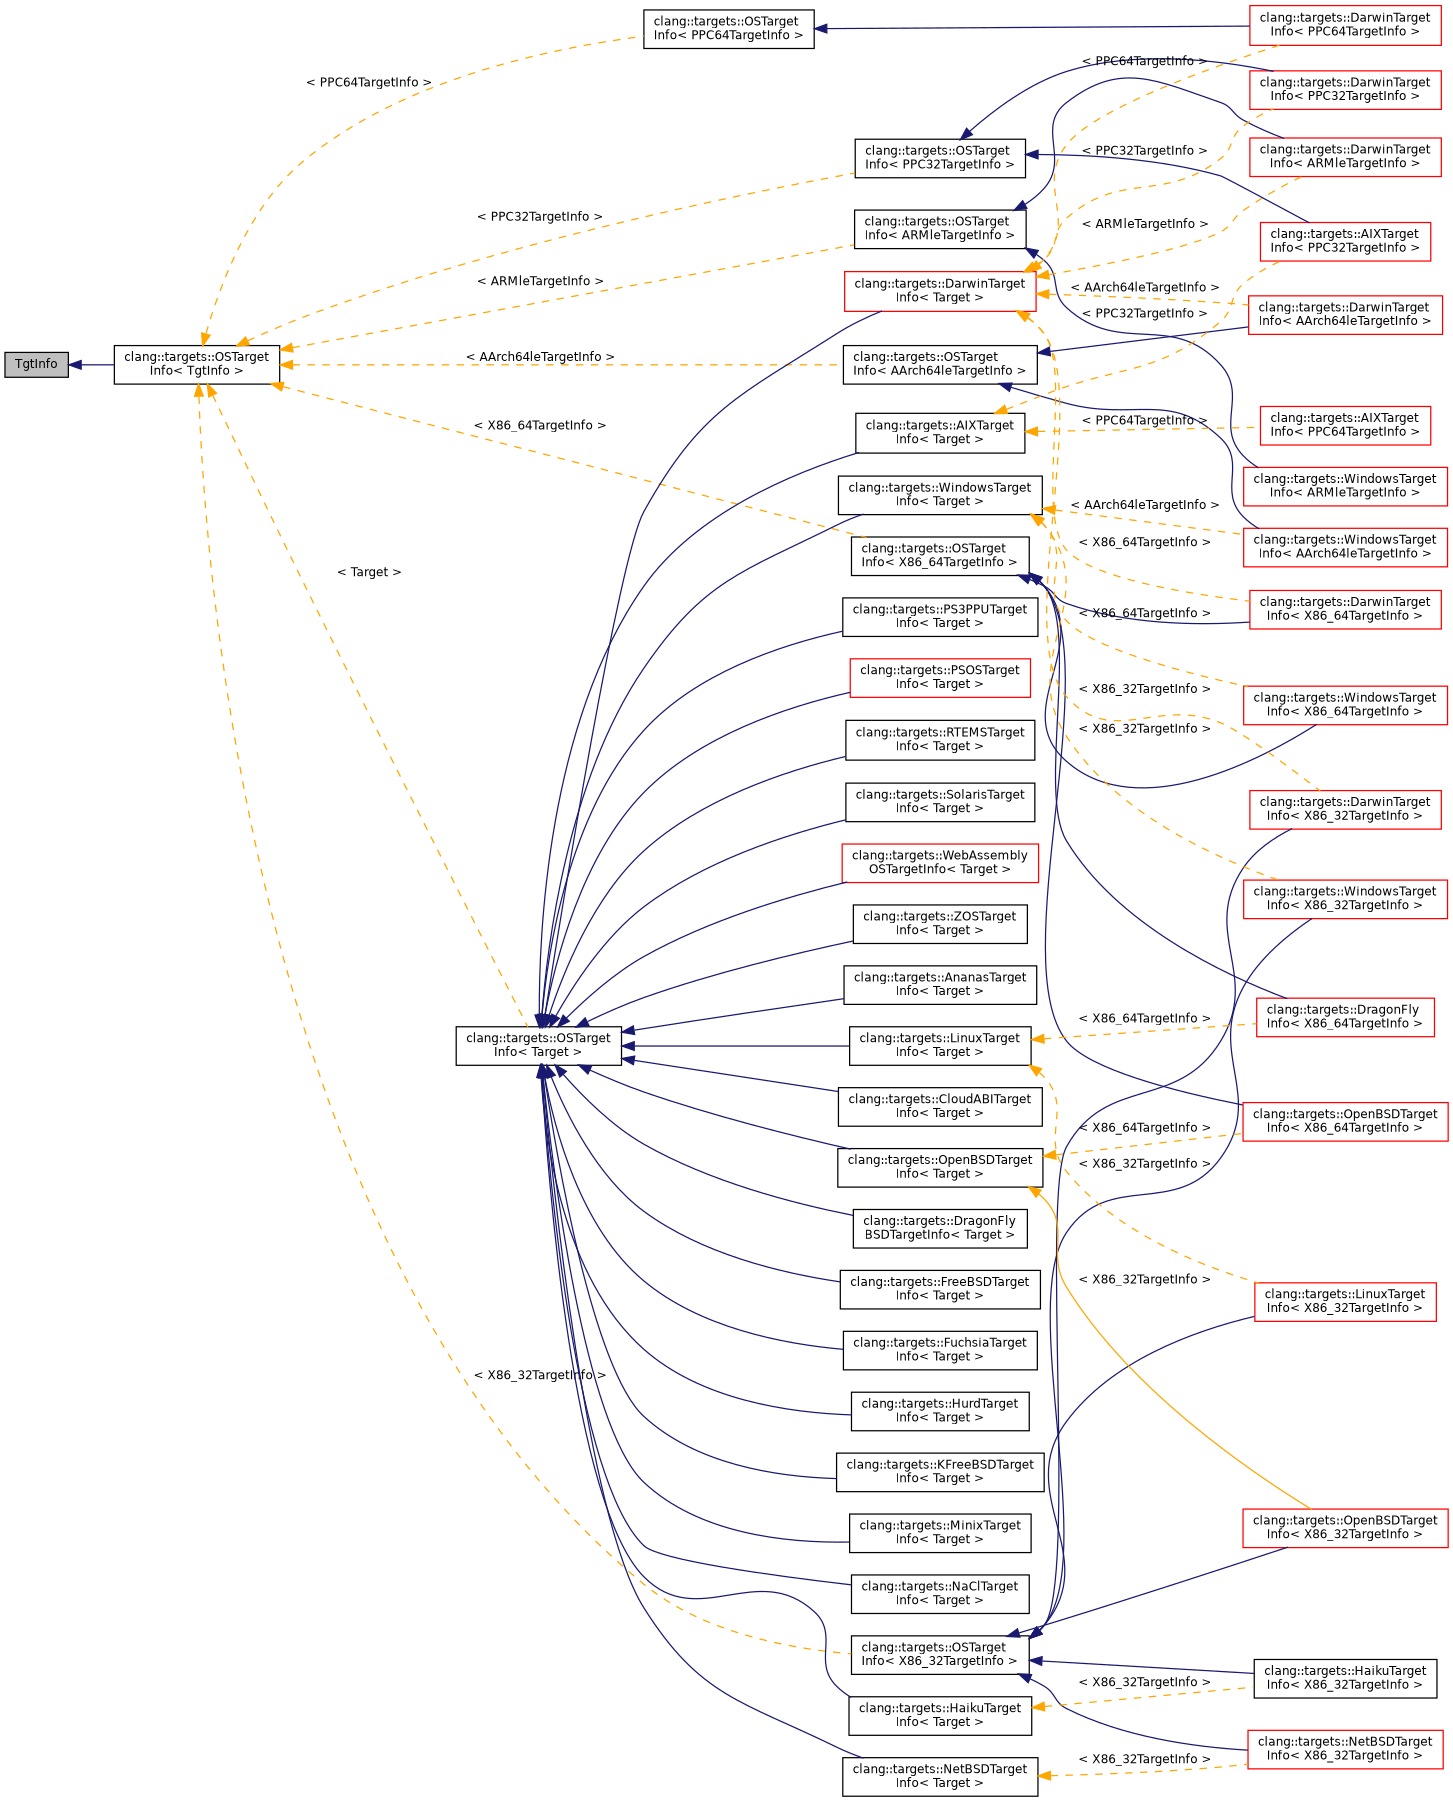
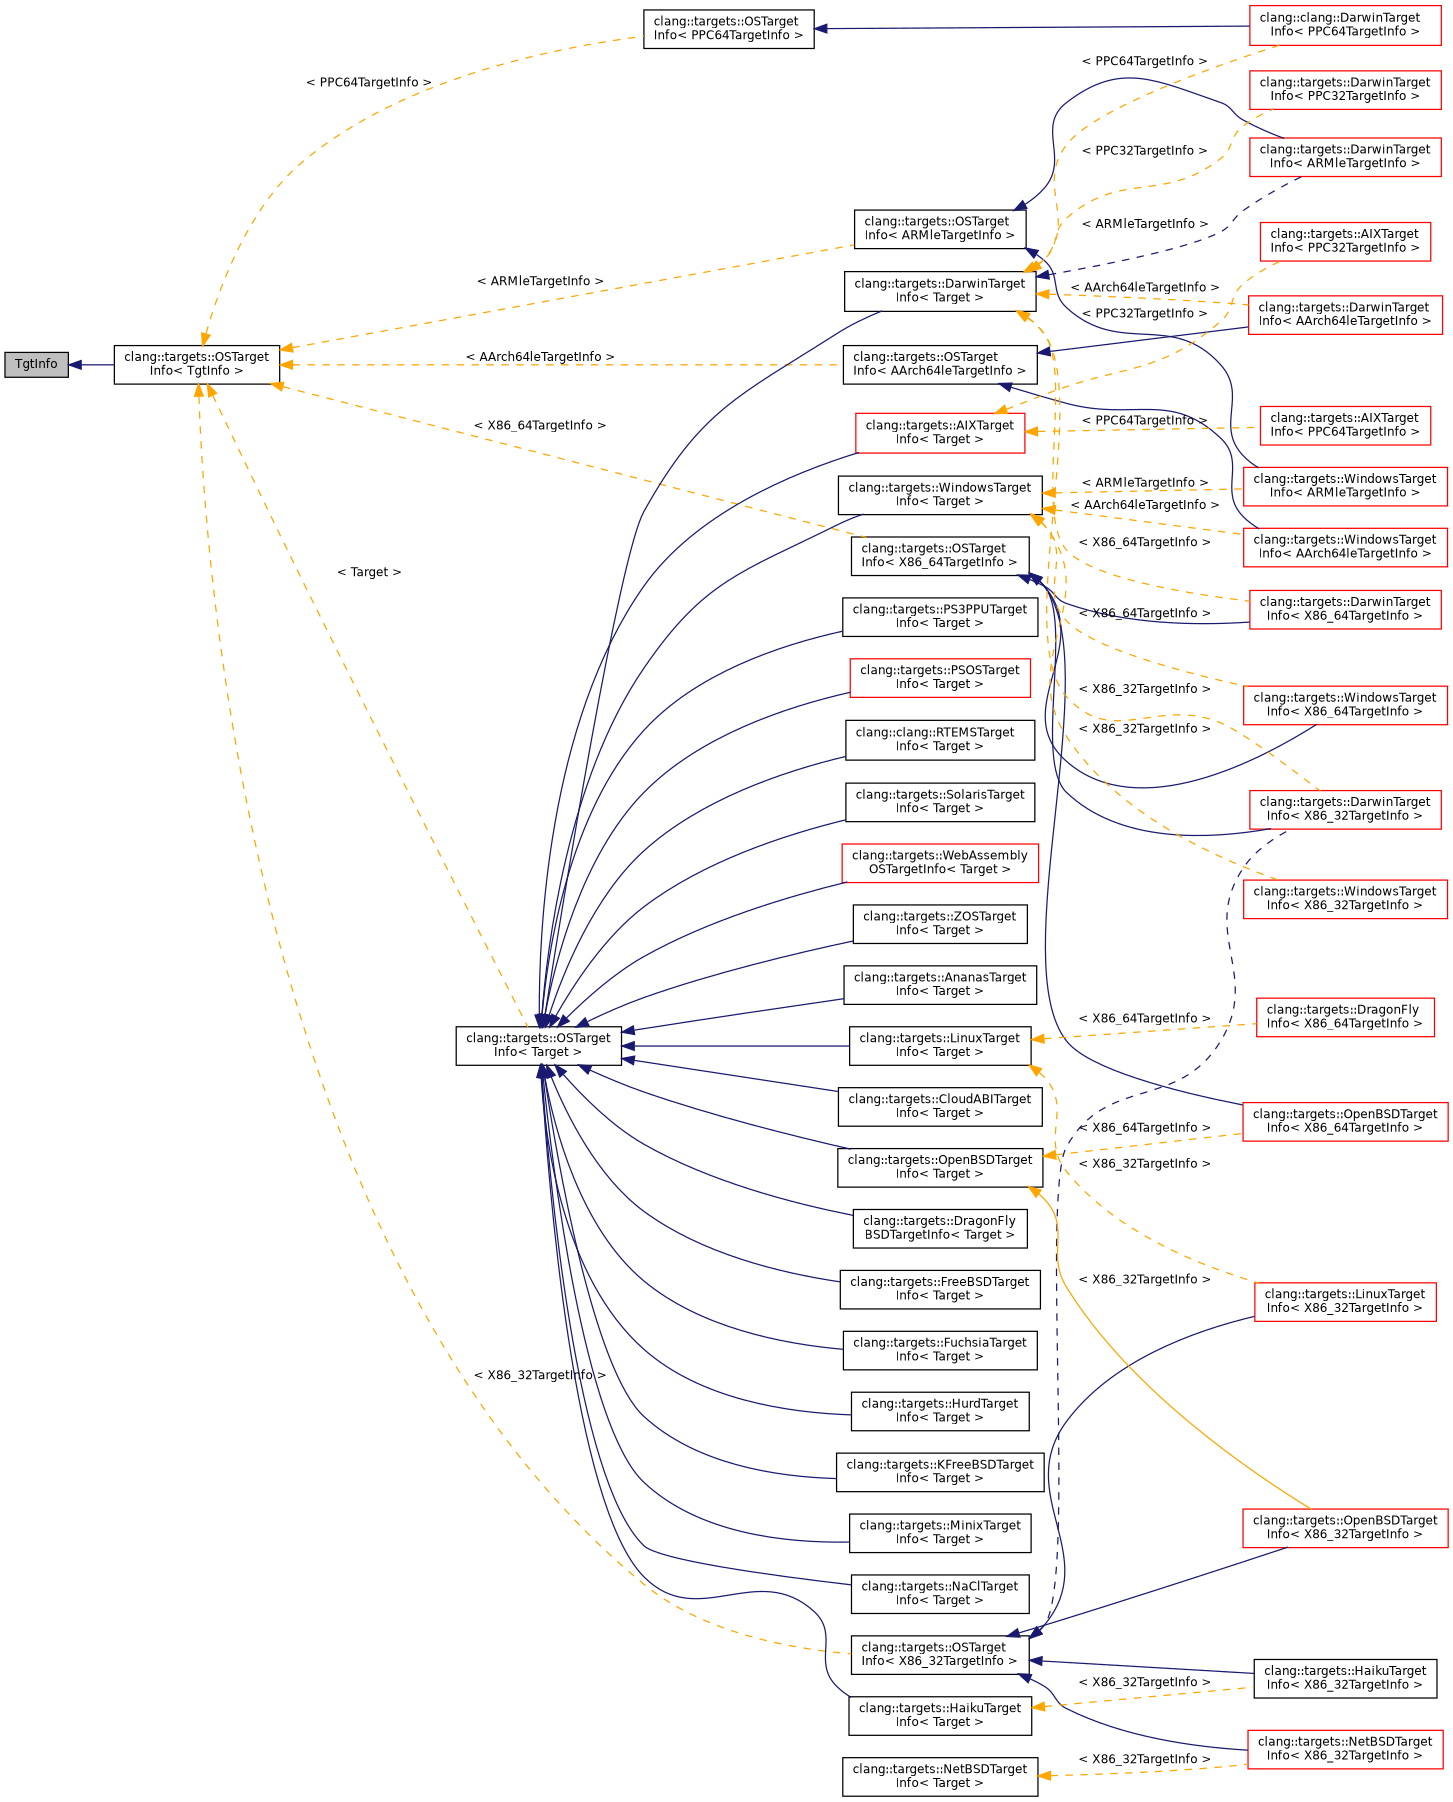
node "clang::targets::DarwinTarget Info< PPC64TargetInfo >": label "clang::targets::DarwinTarget Info< PPC64TargetInfo >" -> "clang::clang::DarwinTarget Info< PPC64TargetInfo >"
node "clang::targets::OSTarget Info< PPC32TargetInfo >": removed
edge "clang::targets::DarwinTarget Info< ARMleTargetInfo >" -> "clang::targets::DarwinTarget Info< Target >": color orange -> midnightblue
node "clang::targets::DarwinTarget Info< Target >": color red -> black
node "clang::targets::AIXTarget Info< Target >": color black -> red
edge "clang::targets::WindowsTarget Info< ARMleTargetInfo >" -> "clang::targets::WindowsTarget Info< Target >": added, label "< ARMleTargetInfo >"
node "clang::targets::RTEMSTarget Info< Target >": label "clang::targets::RTEMSTarget Info< Target >" -> "clang::clang::RTEMSTarget Info< Target >"
edge "clang::targets::DragonFly Info< X86_64TargetInfo >" -> "clang::targets::OSTarget Info< X86_64TargetInfo >": now "clang::targets::DarwinTarget Info< X86_32TargetInfo >" -> "clang::targets::OSTarget Info< X86_64TargetInfo >"
edge "clang::targets::DarwinTarget Info< X86_32TargetInfo >" -> "clang::targets::OSTarget Info< X86_32TargetInfo >": style solid -> dashed
edge "clang::targets::WindowsTarget Info< X86_32TargetInfo >" -> "clang::targets::OSTarget Info< X86_32TargetInfo >": removed
edge "clang::targets::NetBSDTarget Info< Target >" -> "clang::targets::OSTarget Info< Target >": removed
